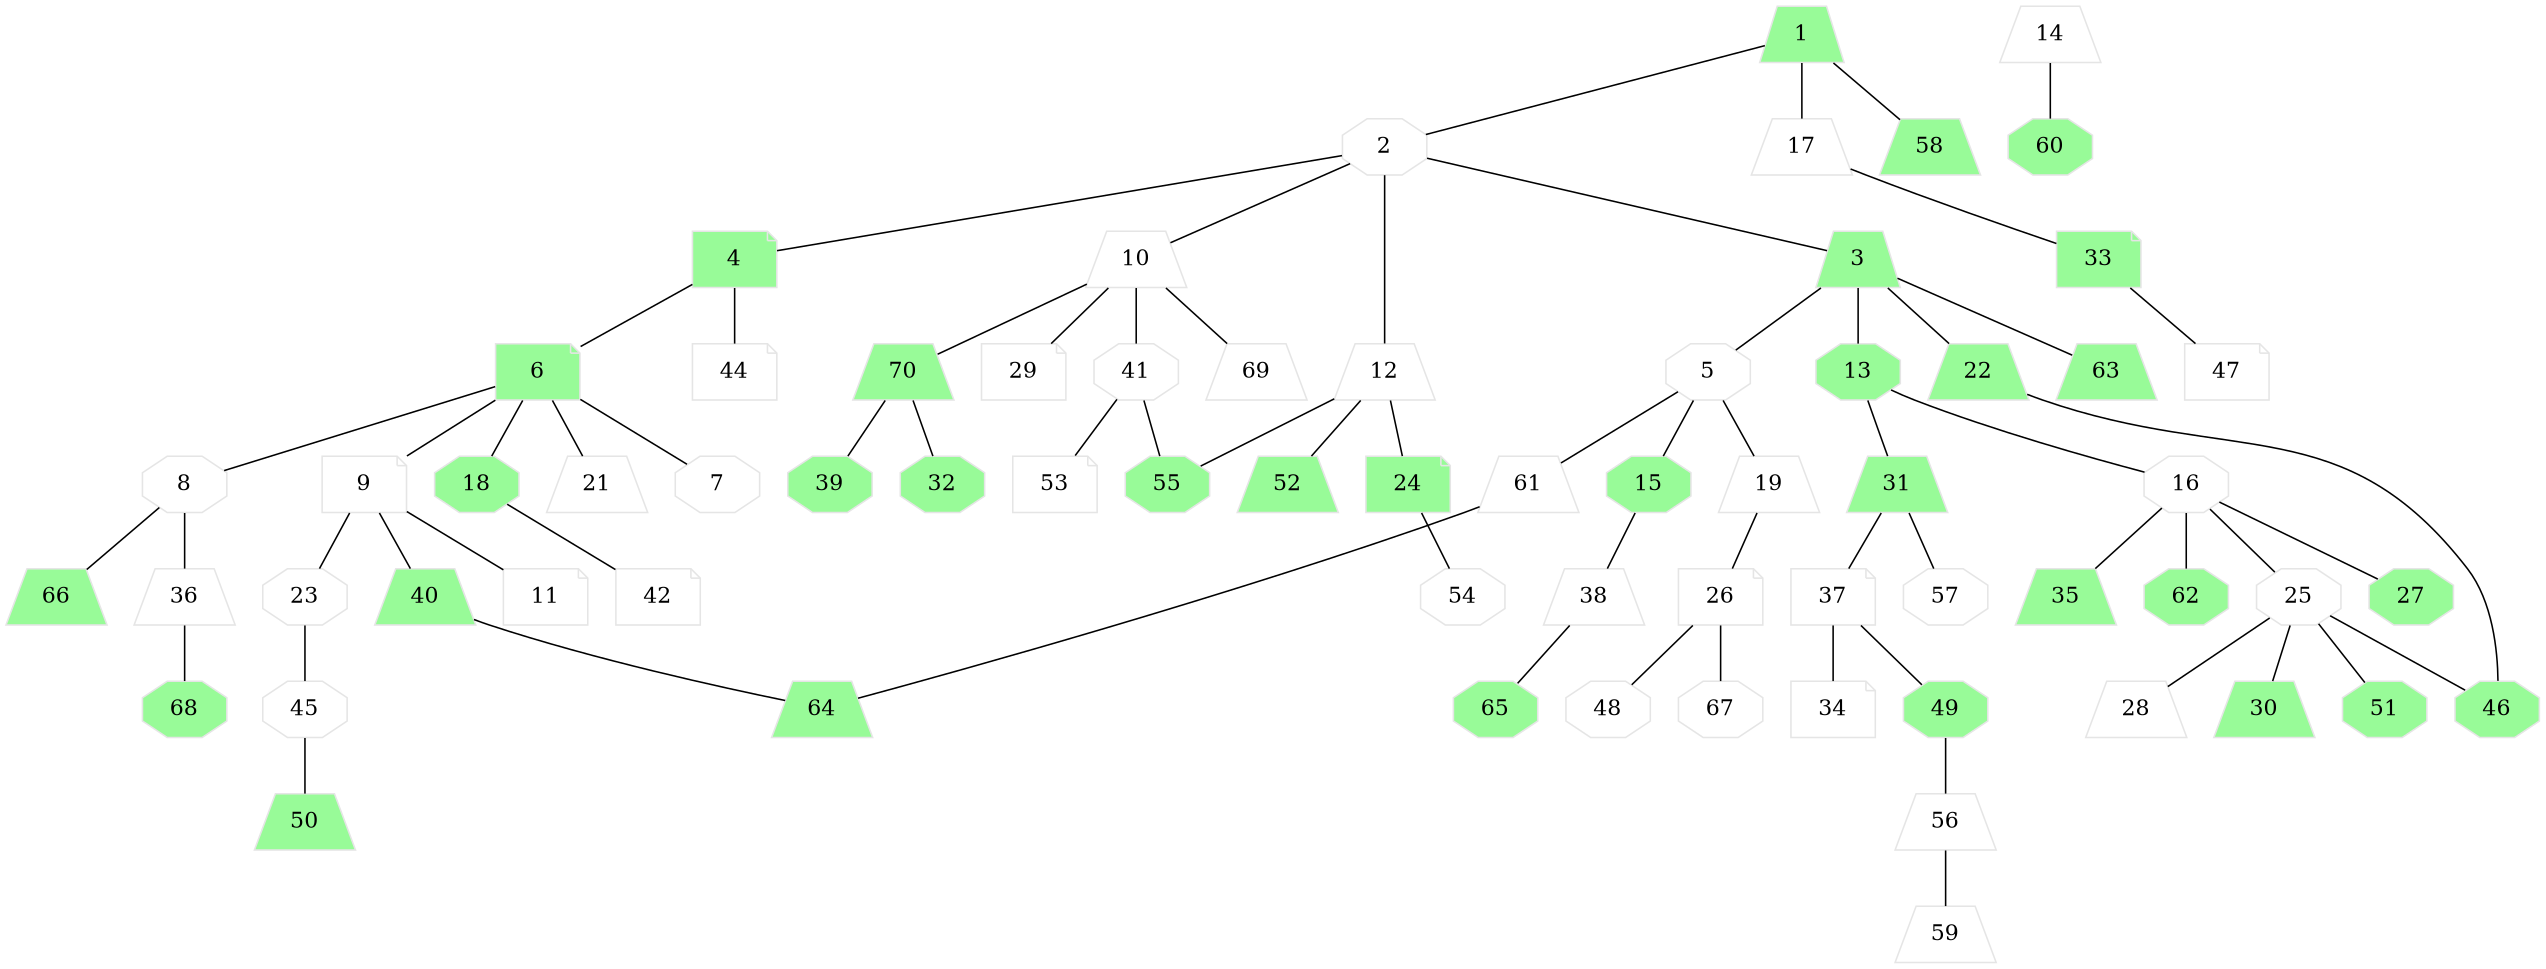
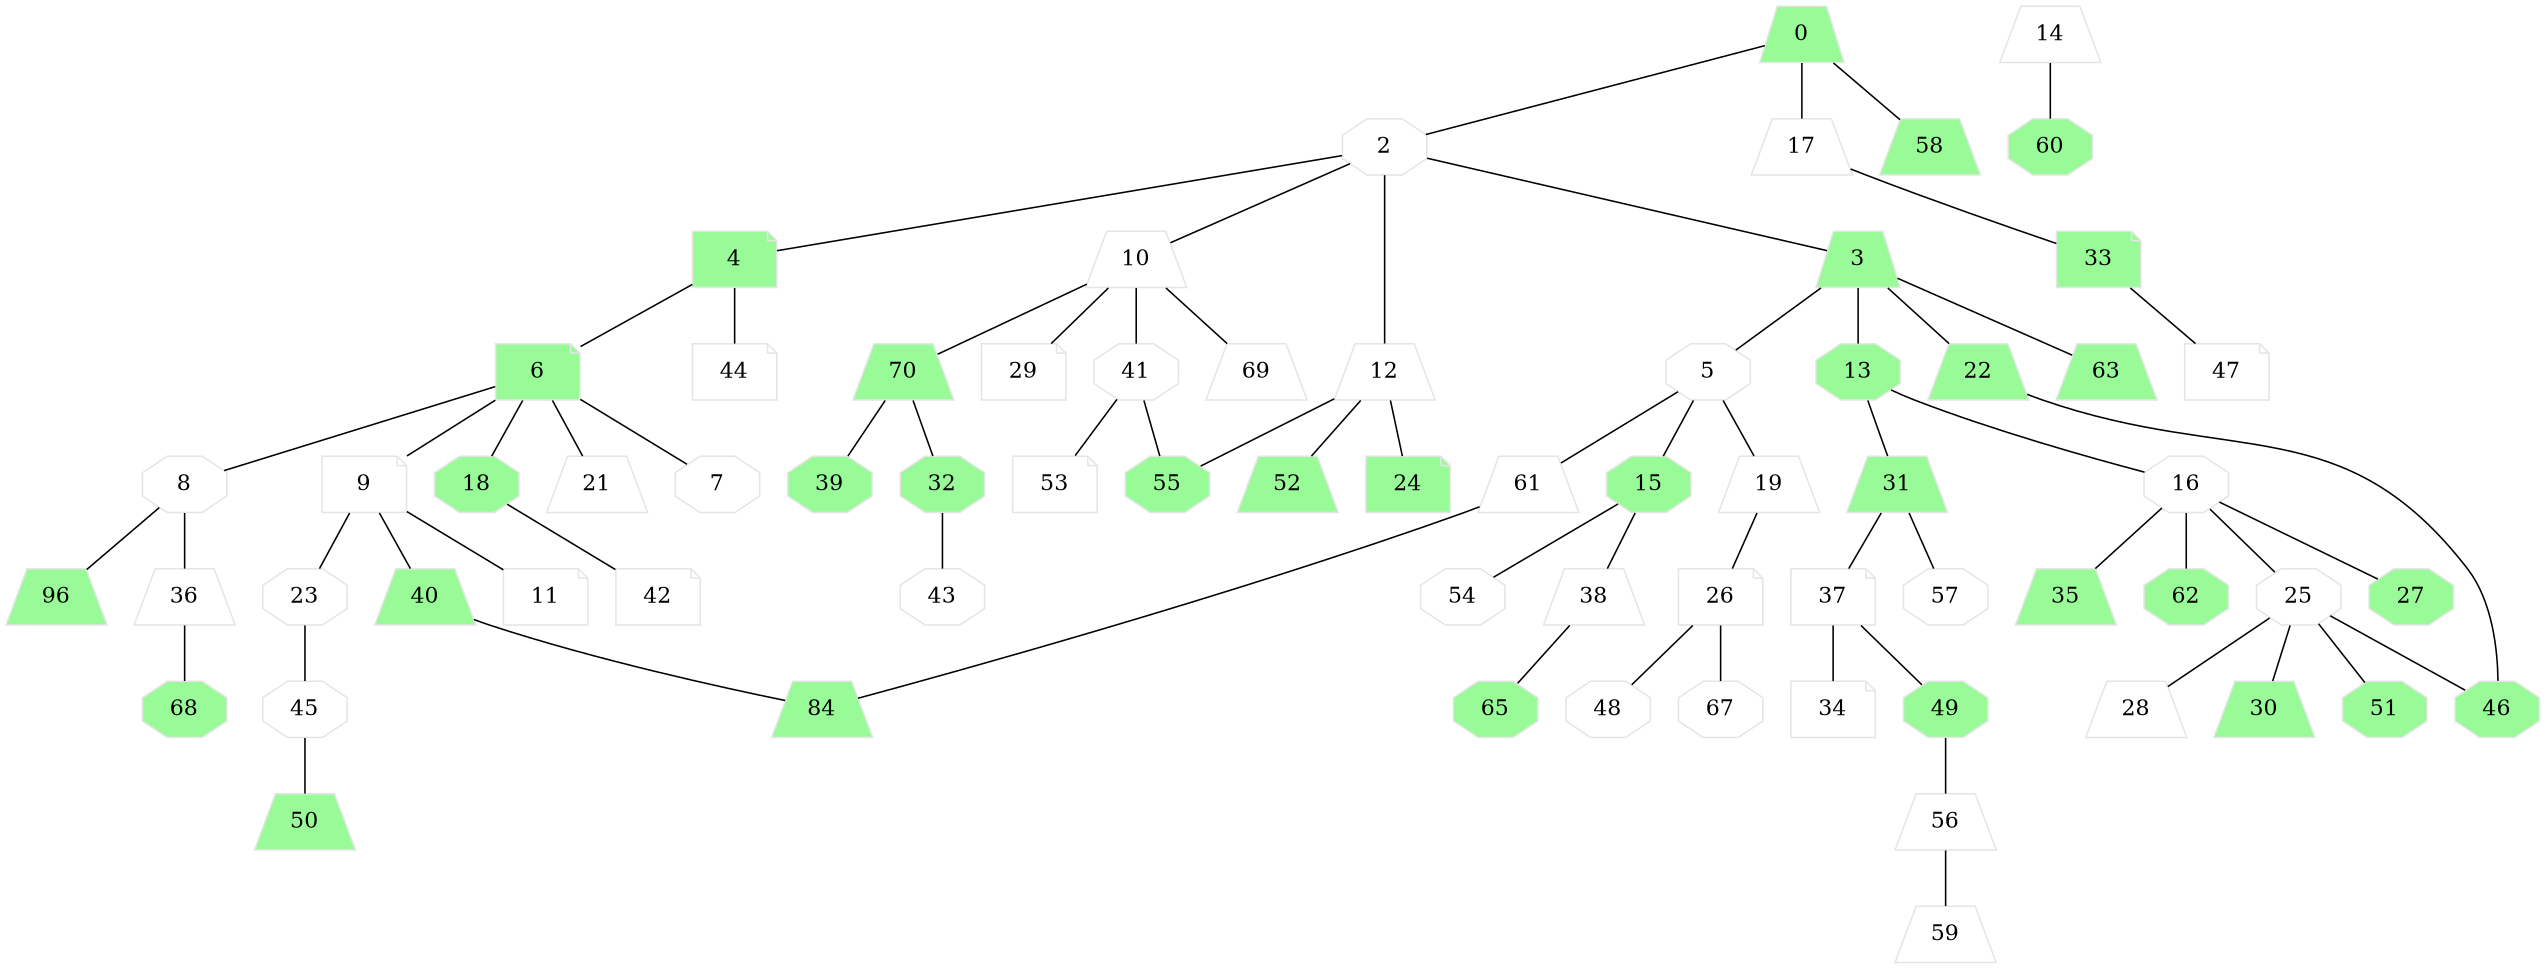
node "1": label "1" -> "0"
edge "24" -- "54": now "15" -- "54"
node "66": label "66" -> "96"
node "43": added
node "64": label "64" -> "84"
